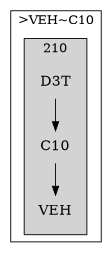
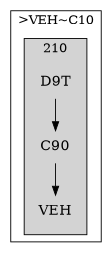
node "D3T": label "D3T" -> "D9T"
node "C10": label "C10" -> "C90"
